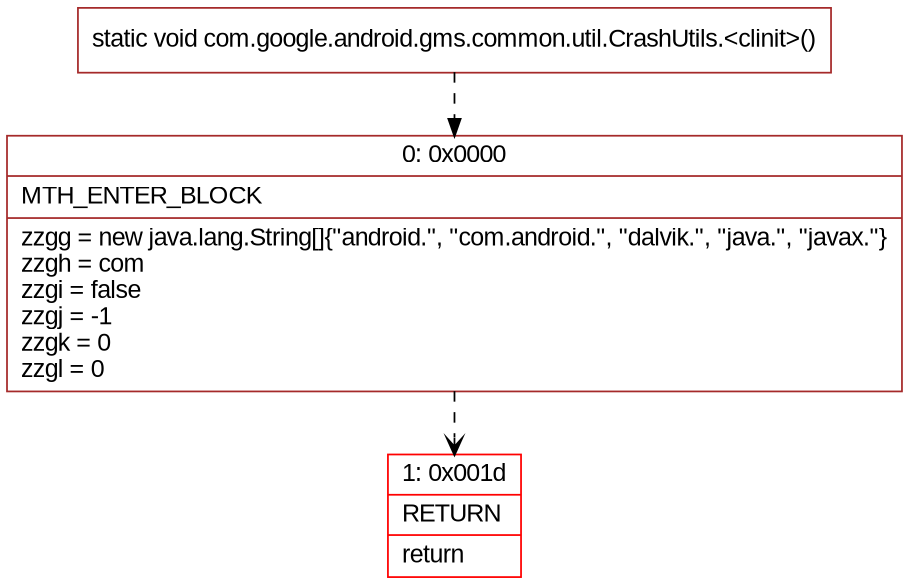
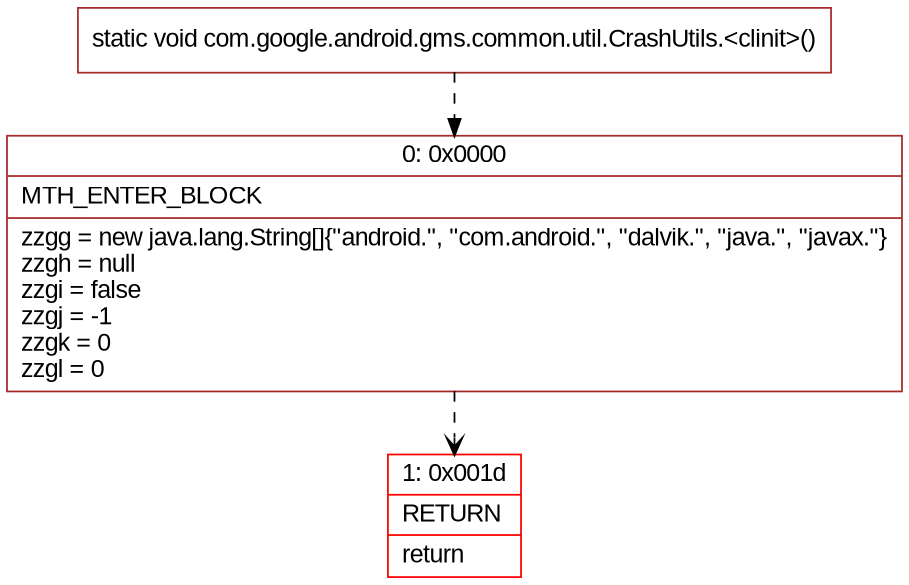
node "0: 0x0000": text "zzgh = com" -> "zzgh = null"
